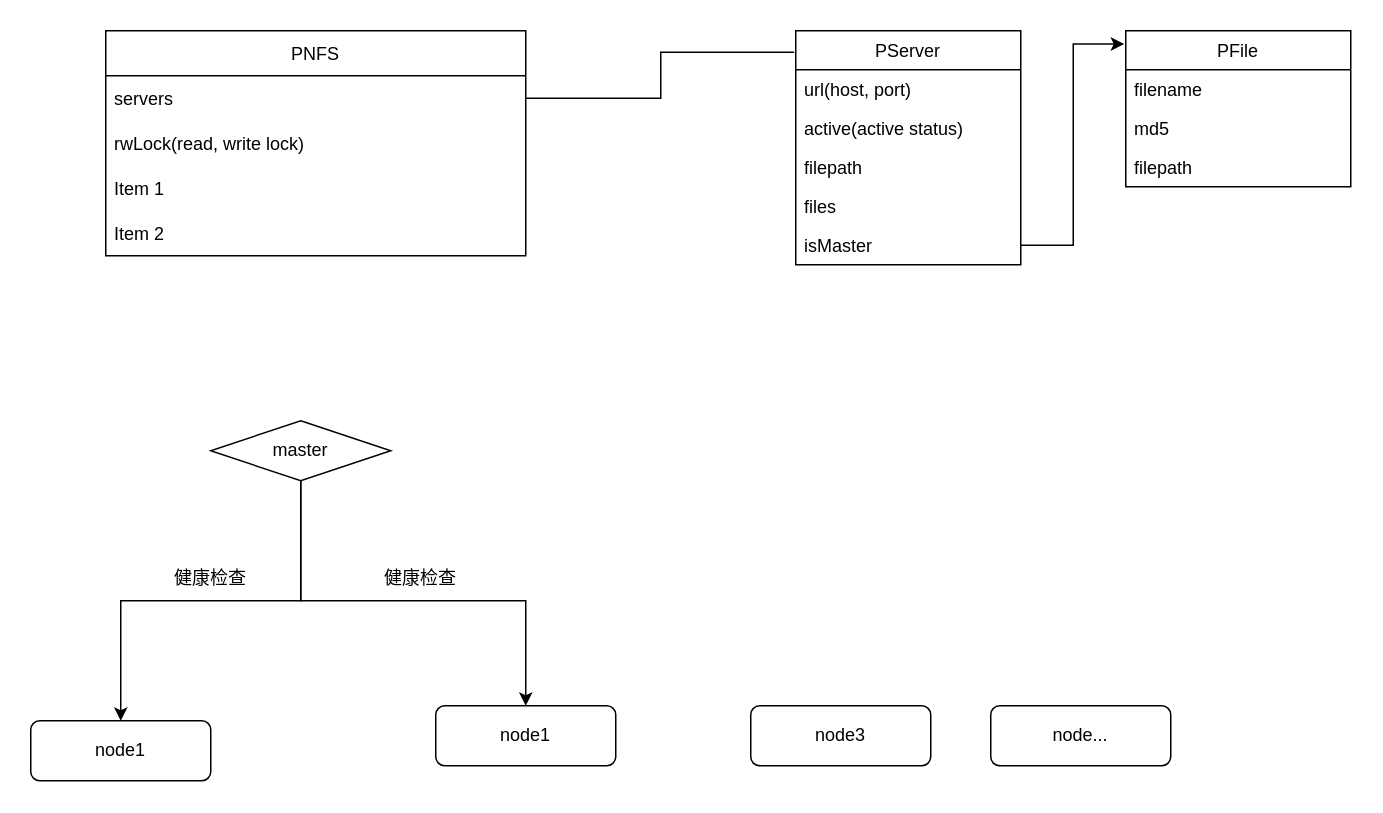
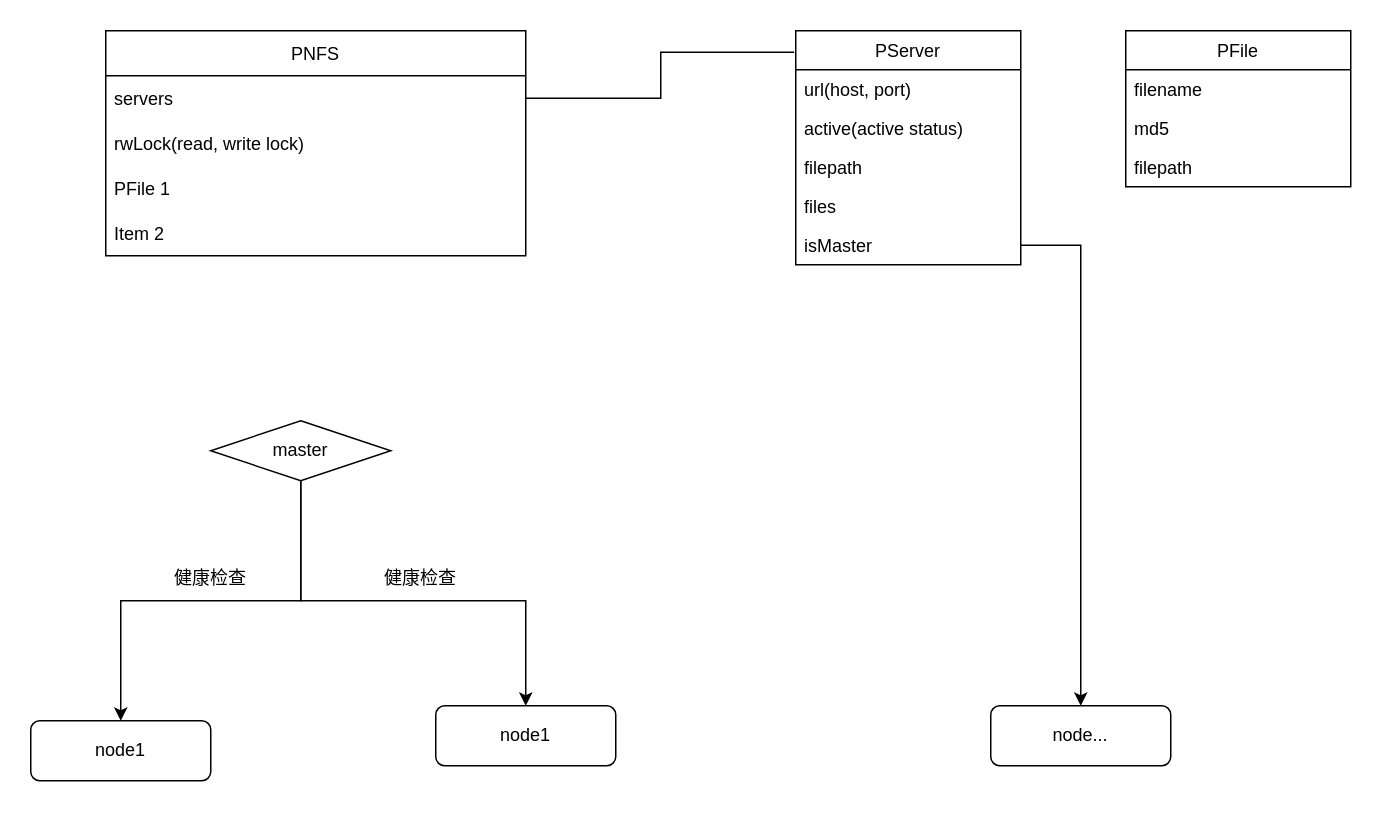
edge "isMaster" -> "PFile": now "isMaster" -> "node..."
node "Item 1": label "Item 1" -> "PFile 1"
node "node3": removed
